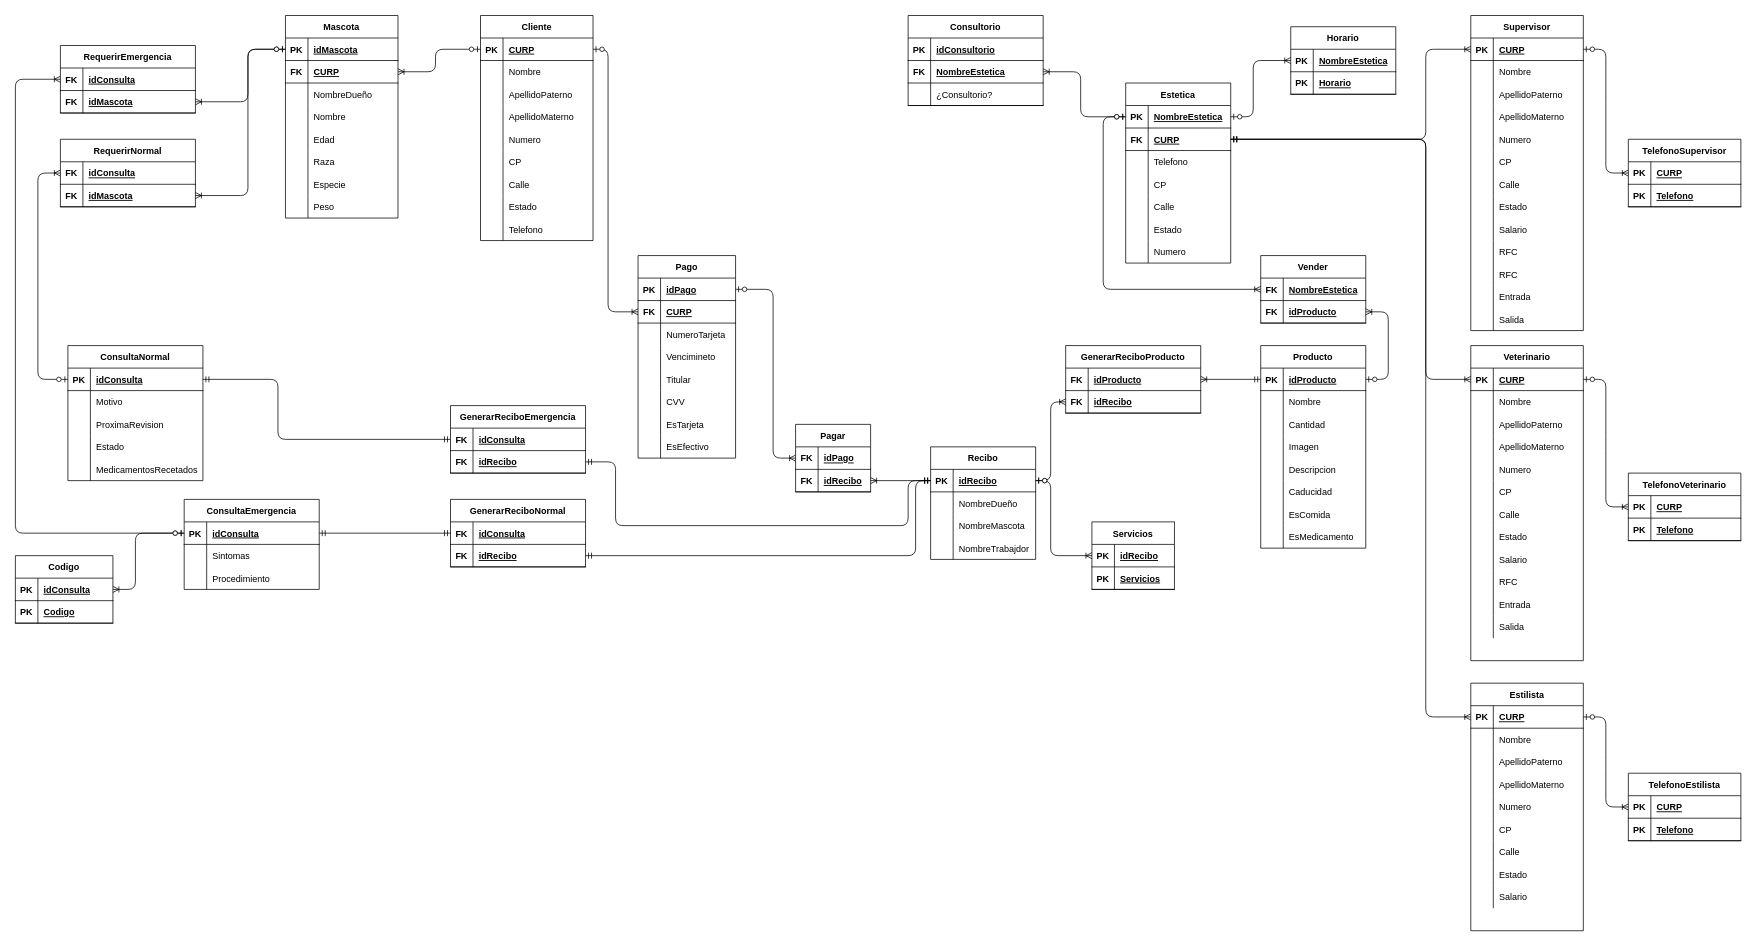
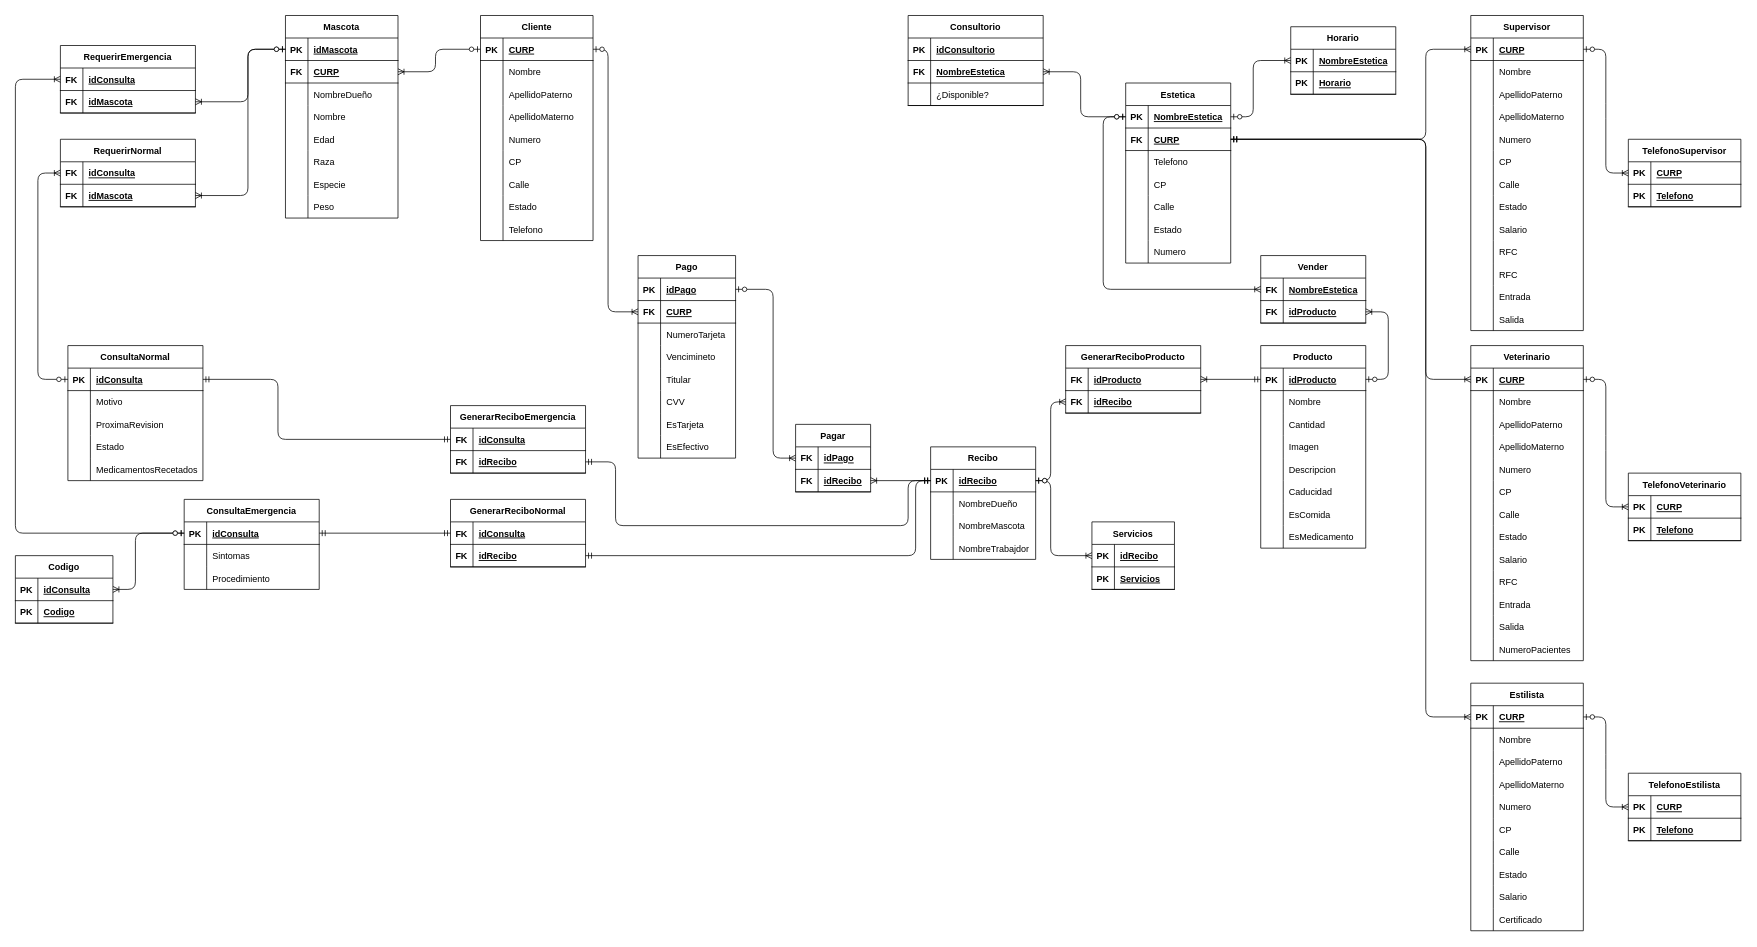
node "¿Consultorio?": label "¿Consultorio?" -> "¿Disponible?"
node "NumeroPacientes": added
node "Certificado": added
